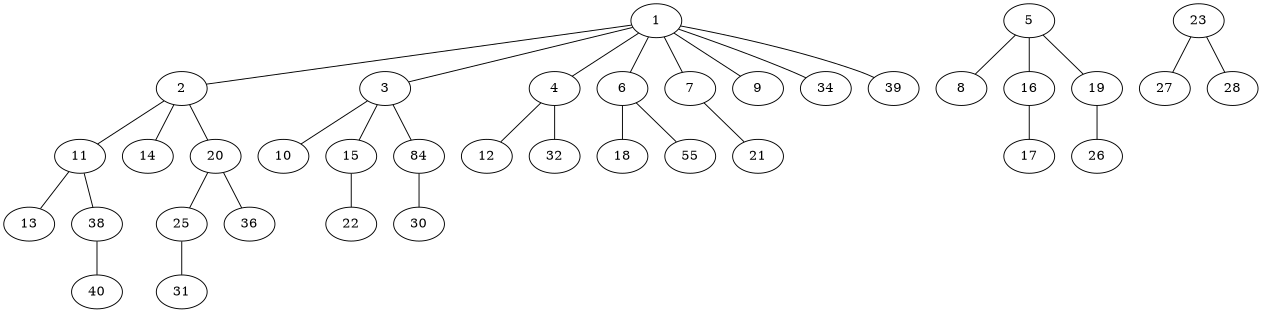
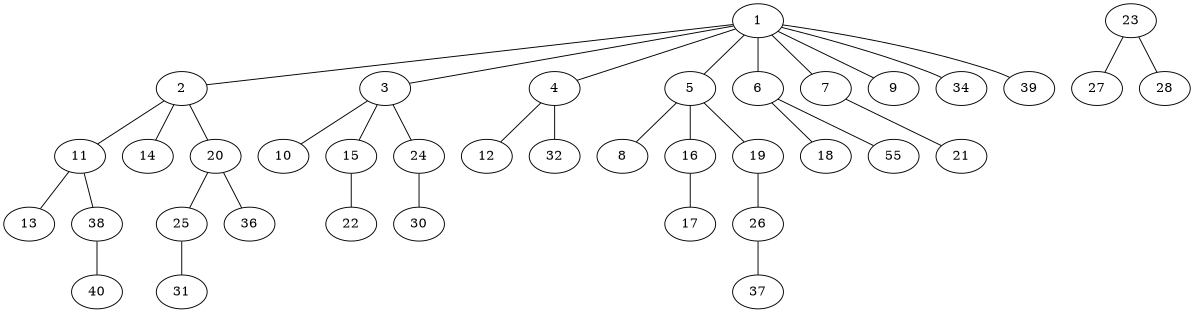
edge "1" -- "5": added
node "84": label "84" -> "24"
node "37": added
